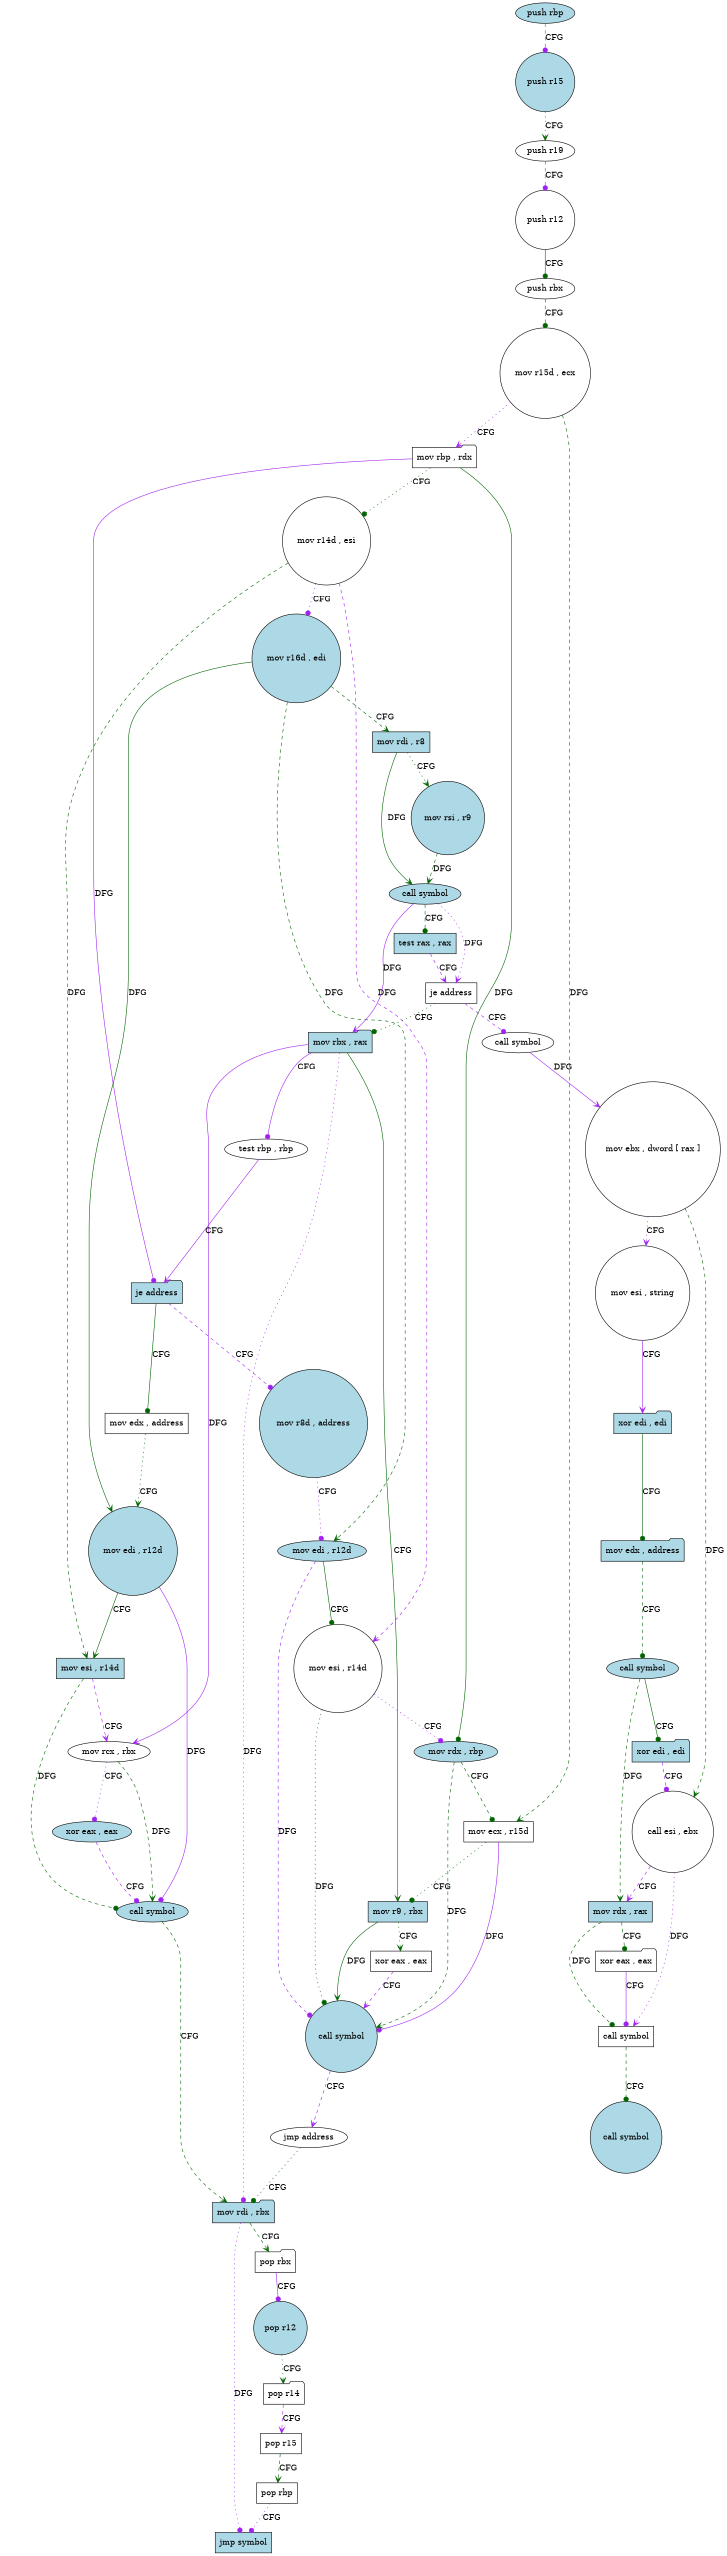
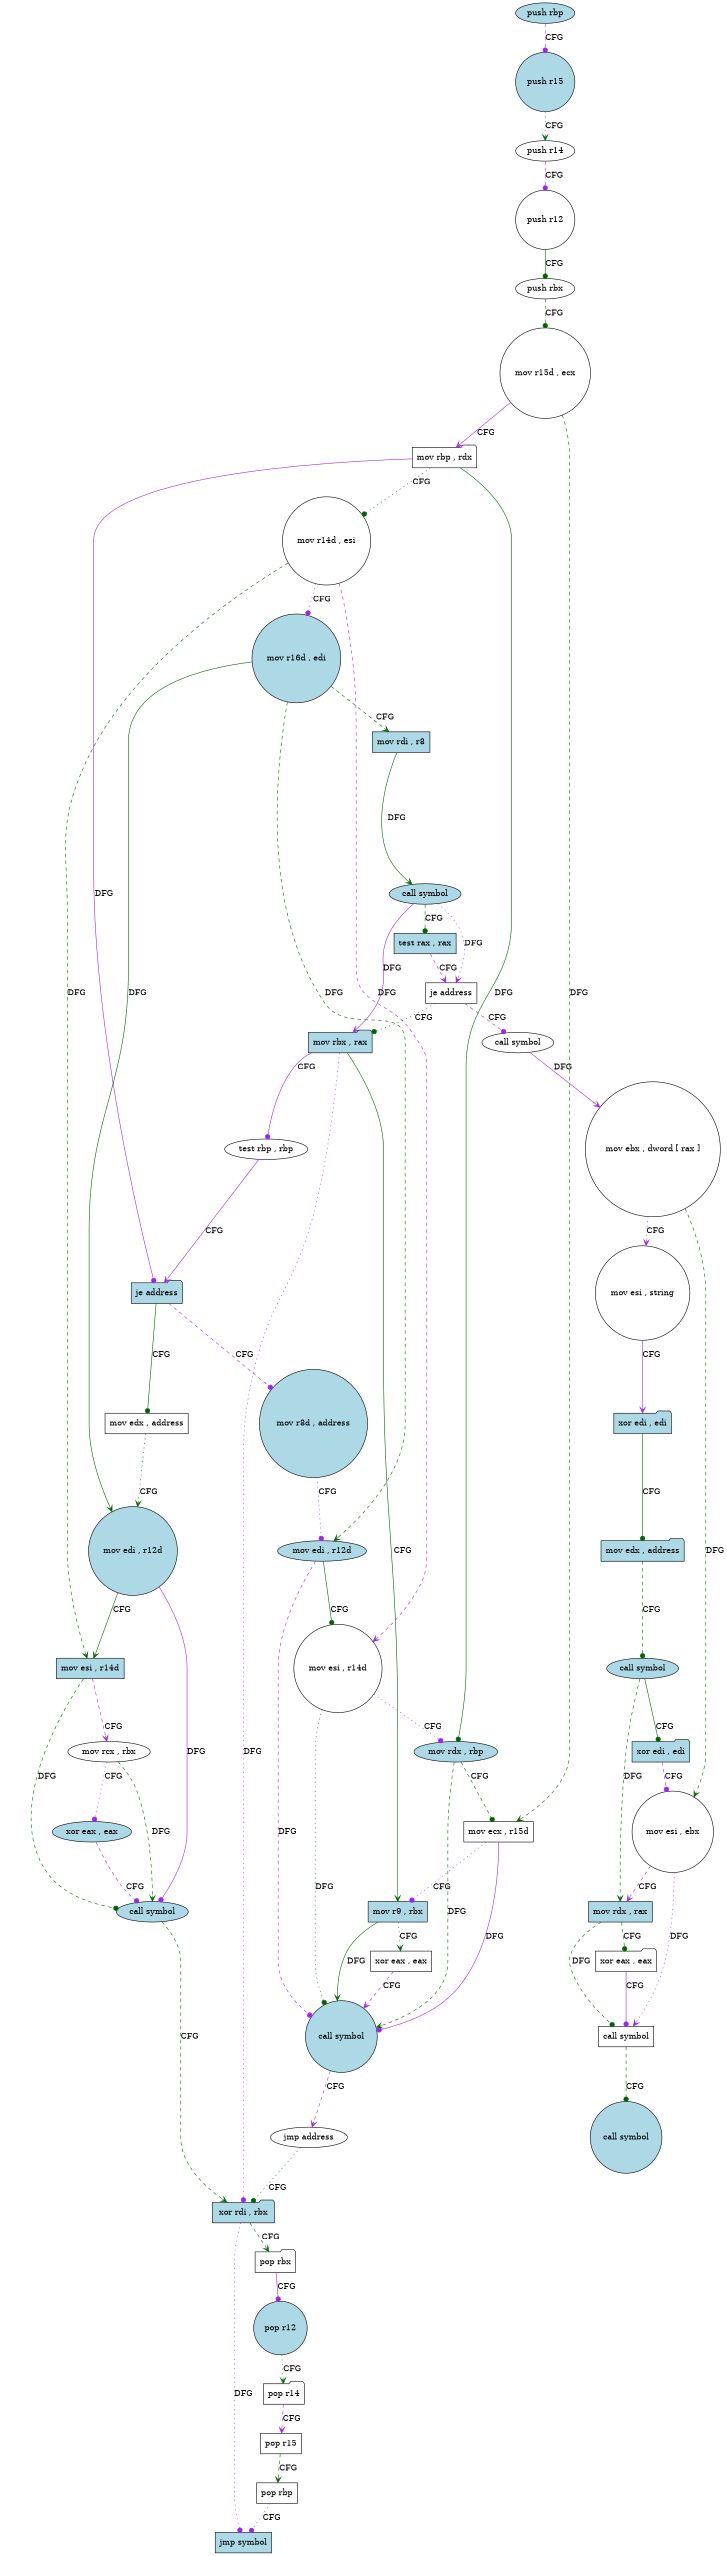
node "push r19": label "push r19" -> "push r14"
edge "mov r15d , ecx" -> "mov rbp , rdx": style dotted -> solid
node "mov rsi , r9": removed
edge "mov rbx , rax" -> "mov rcx , rbx": removed, label "DFG"
node "call esi , ebx": label "call esi , ebx" -> "mov esi , ebx"
edge "mov ecx , r15d" -> "mov r9 , rbx": color darkgreen -> purple
node "mov rdi , rbx": label "mov rdi , rbx" -> "xor rdi , rbx"
